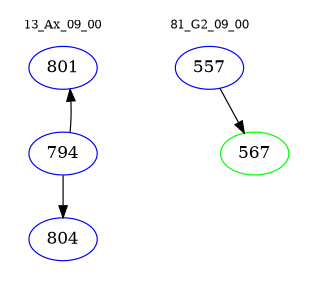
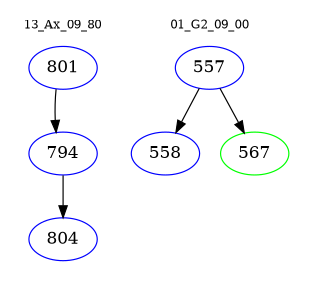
cluster "13_Ax_09_00": label "13_Ax_09_00" -> "13_Ax_09_80"
cluster "81_G2_09_00": label "81_G2_09_00" -> "01_G2_09_00"
edge "794" -> "801": reversed
node "558": added
